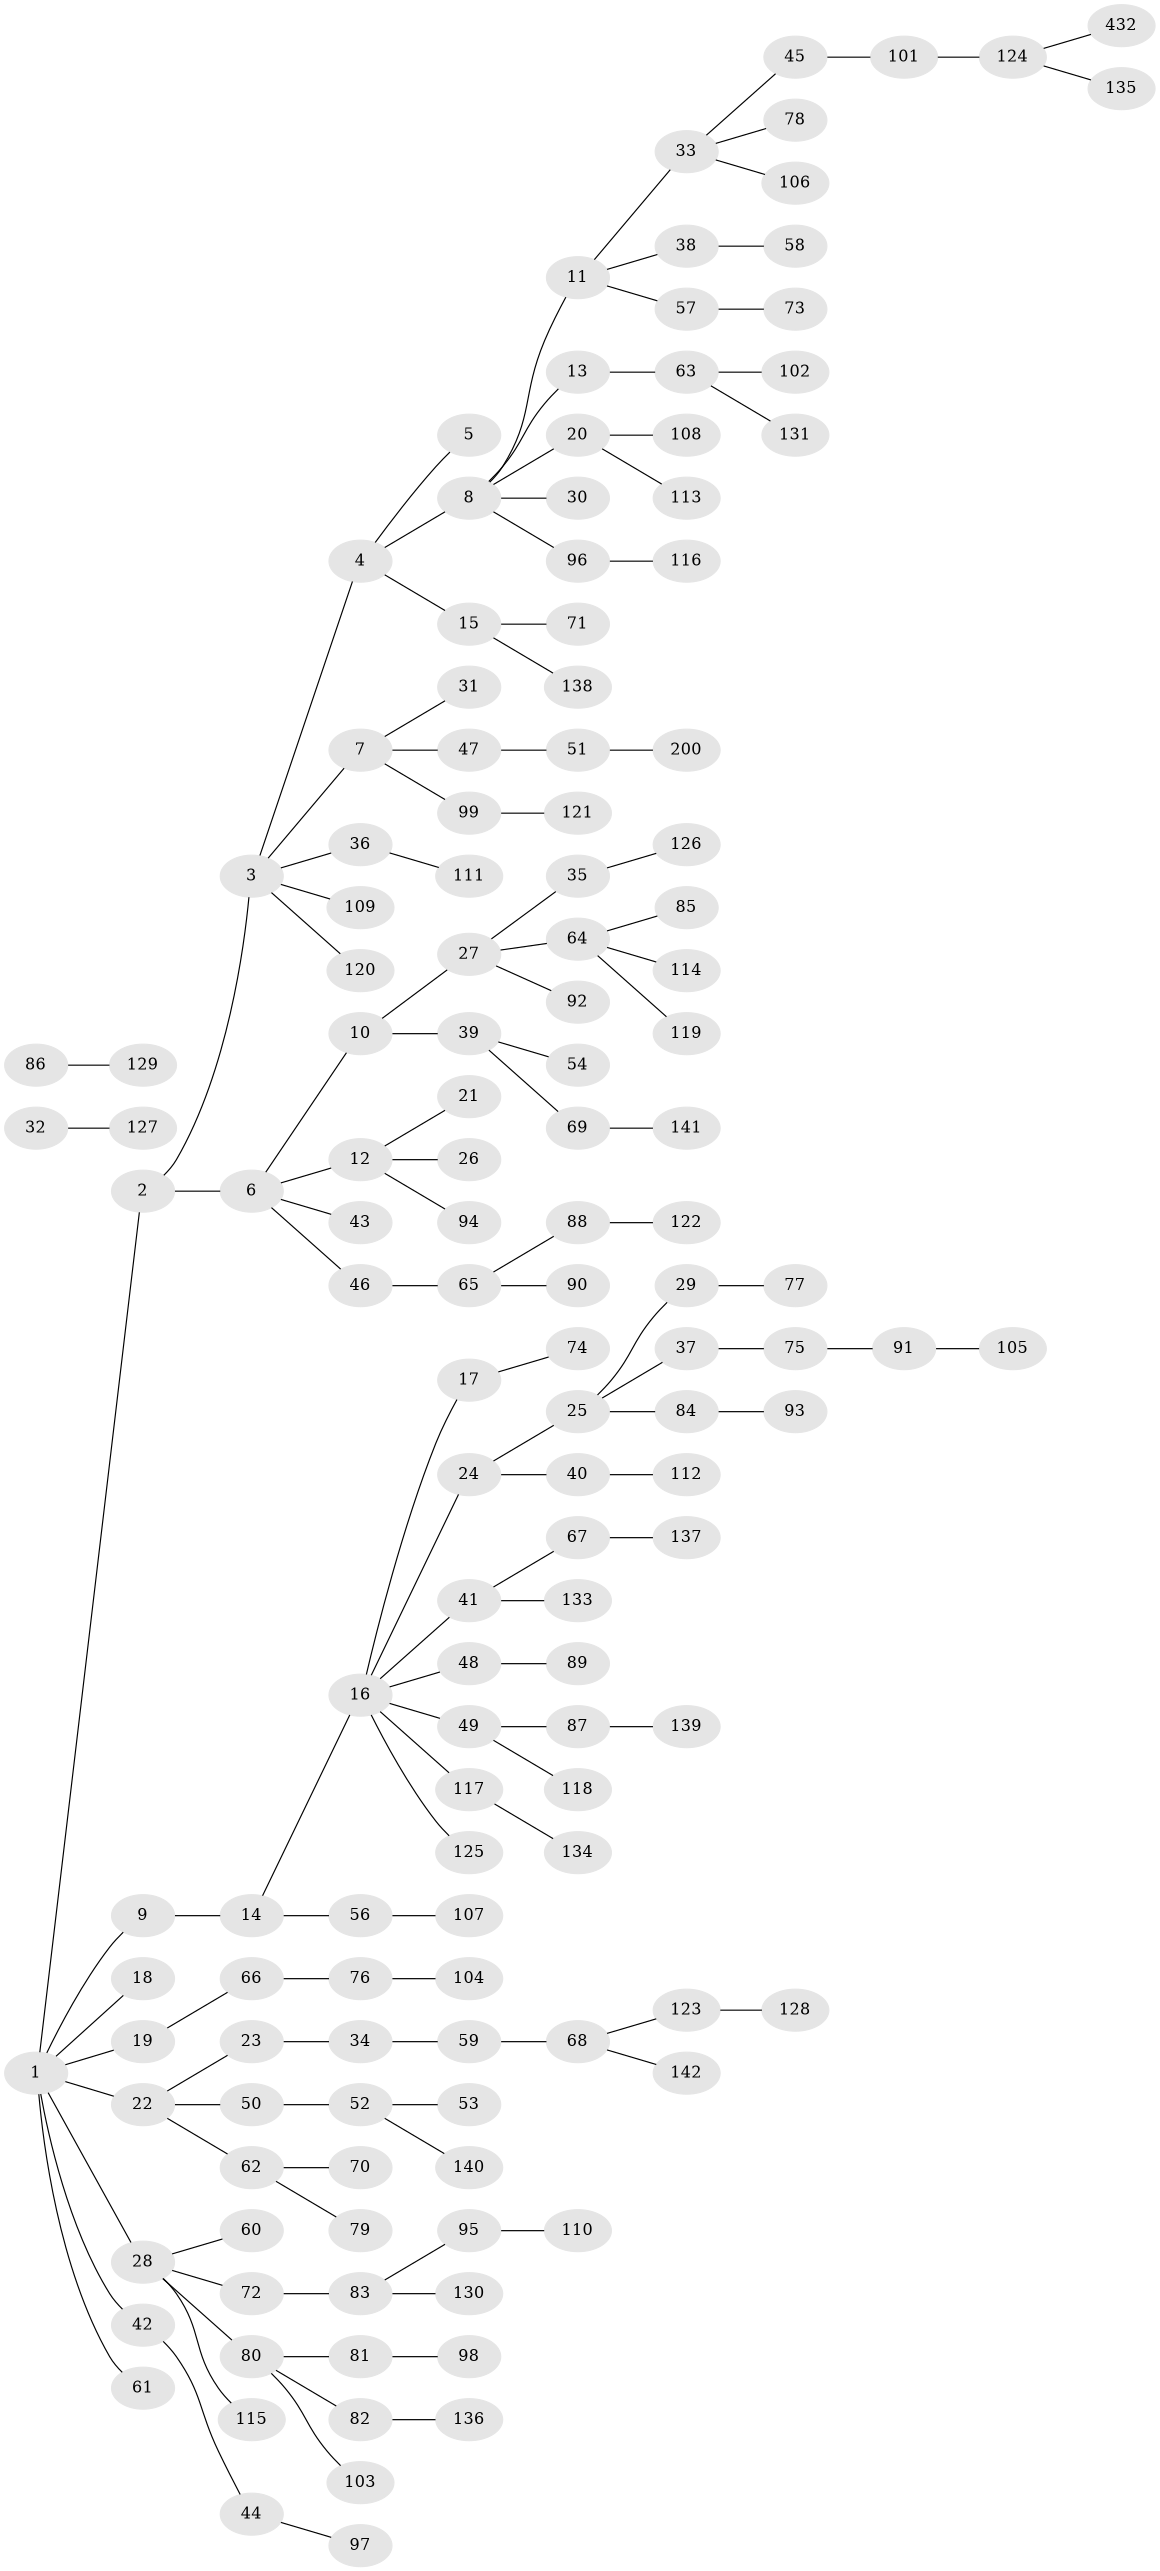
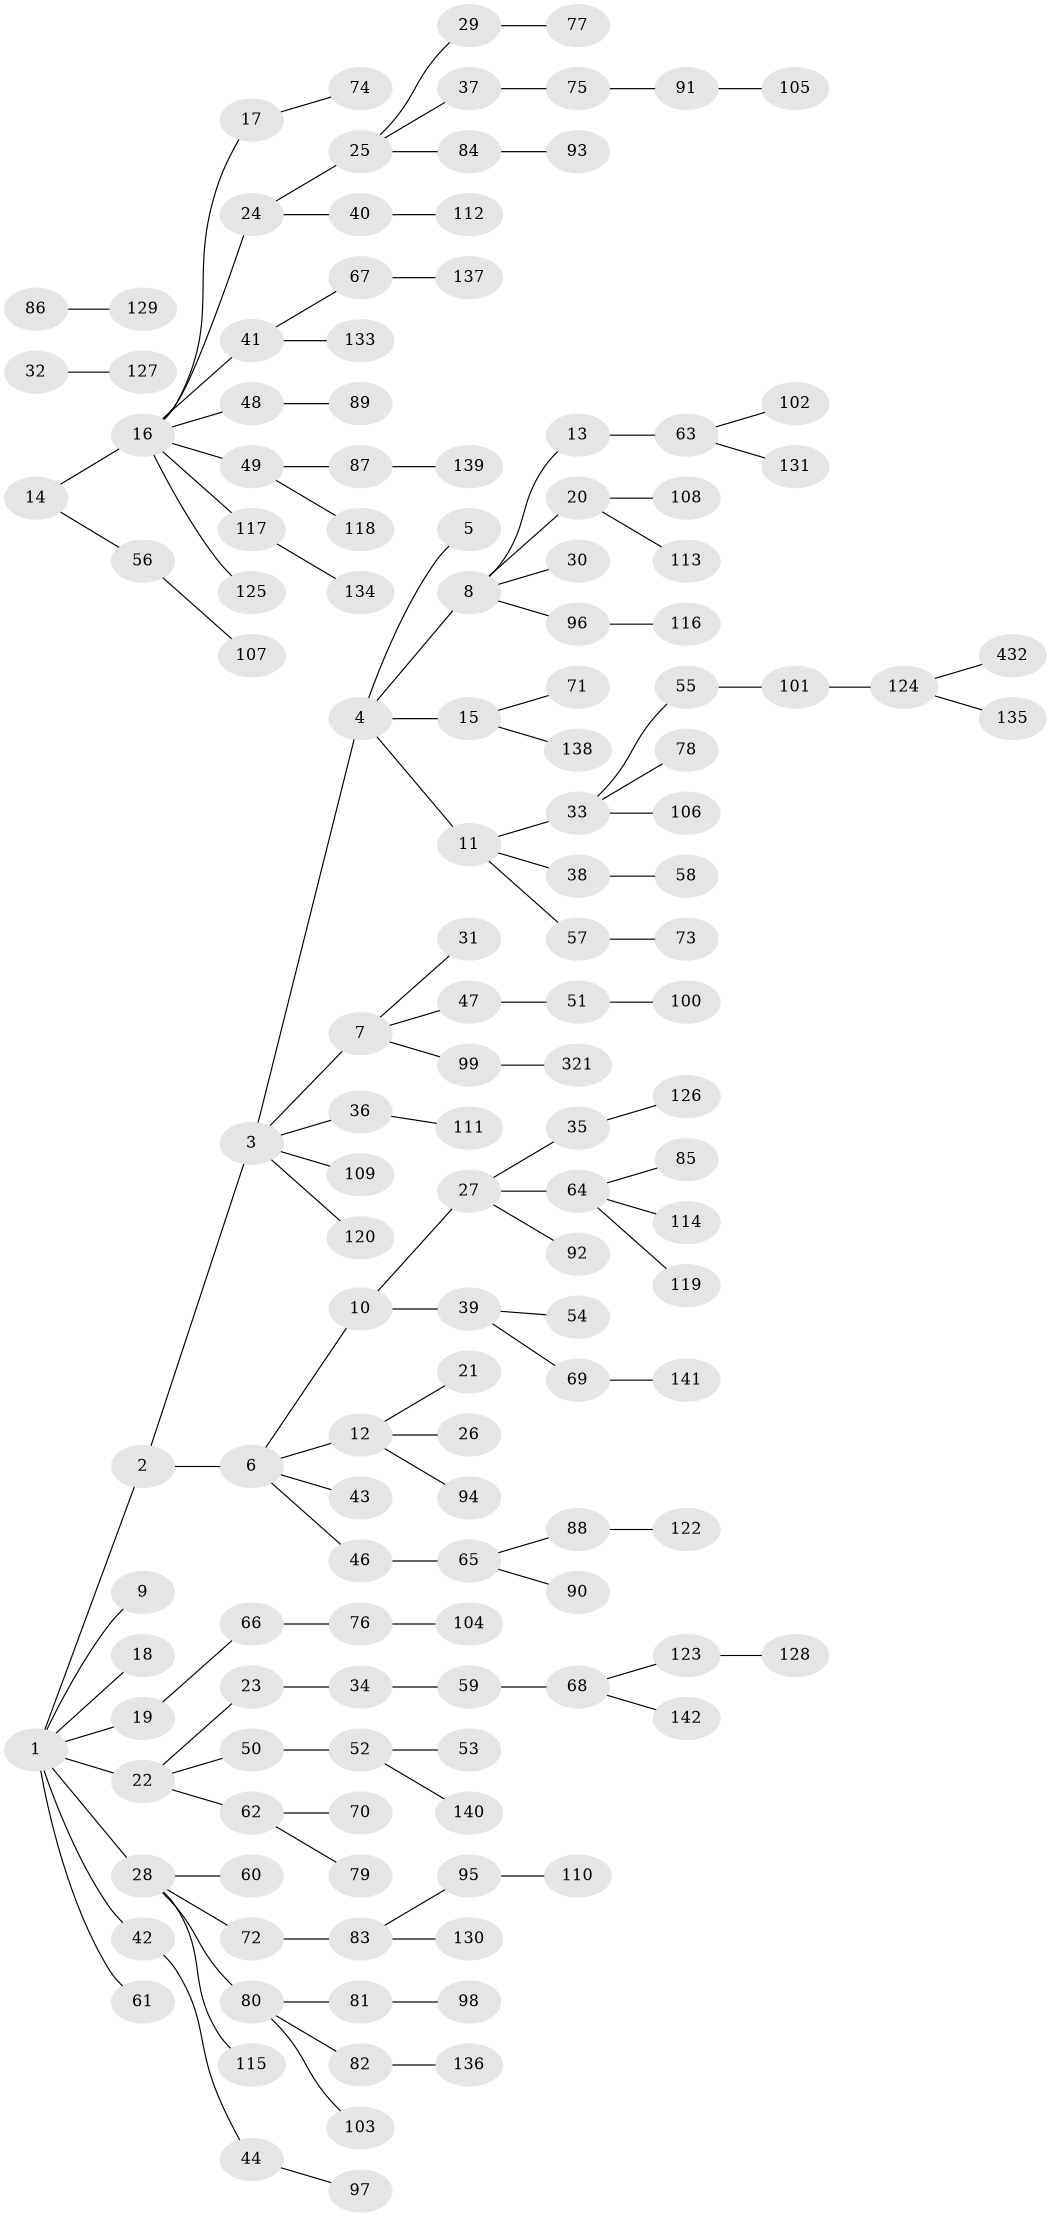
node "45": label "45" -> "55"
edge "11" -- "8": now "11" -- "4"
node "200": label "200" -> "100"
node "121": label "121" -> "321"
edge "9" -- "14": removed
